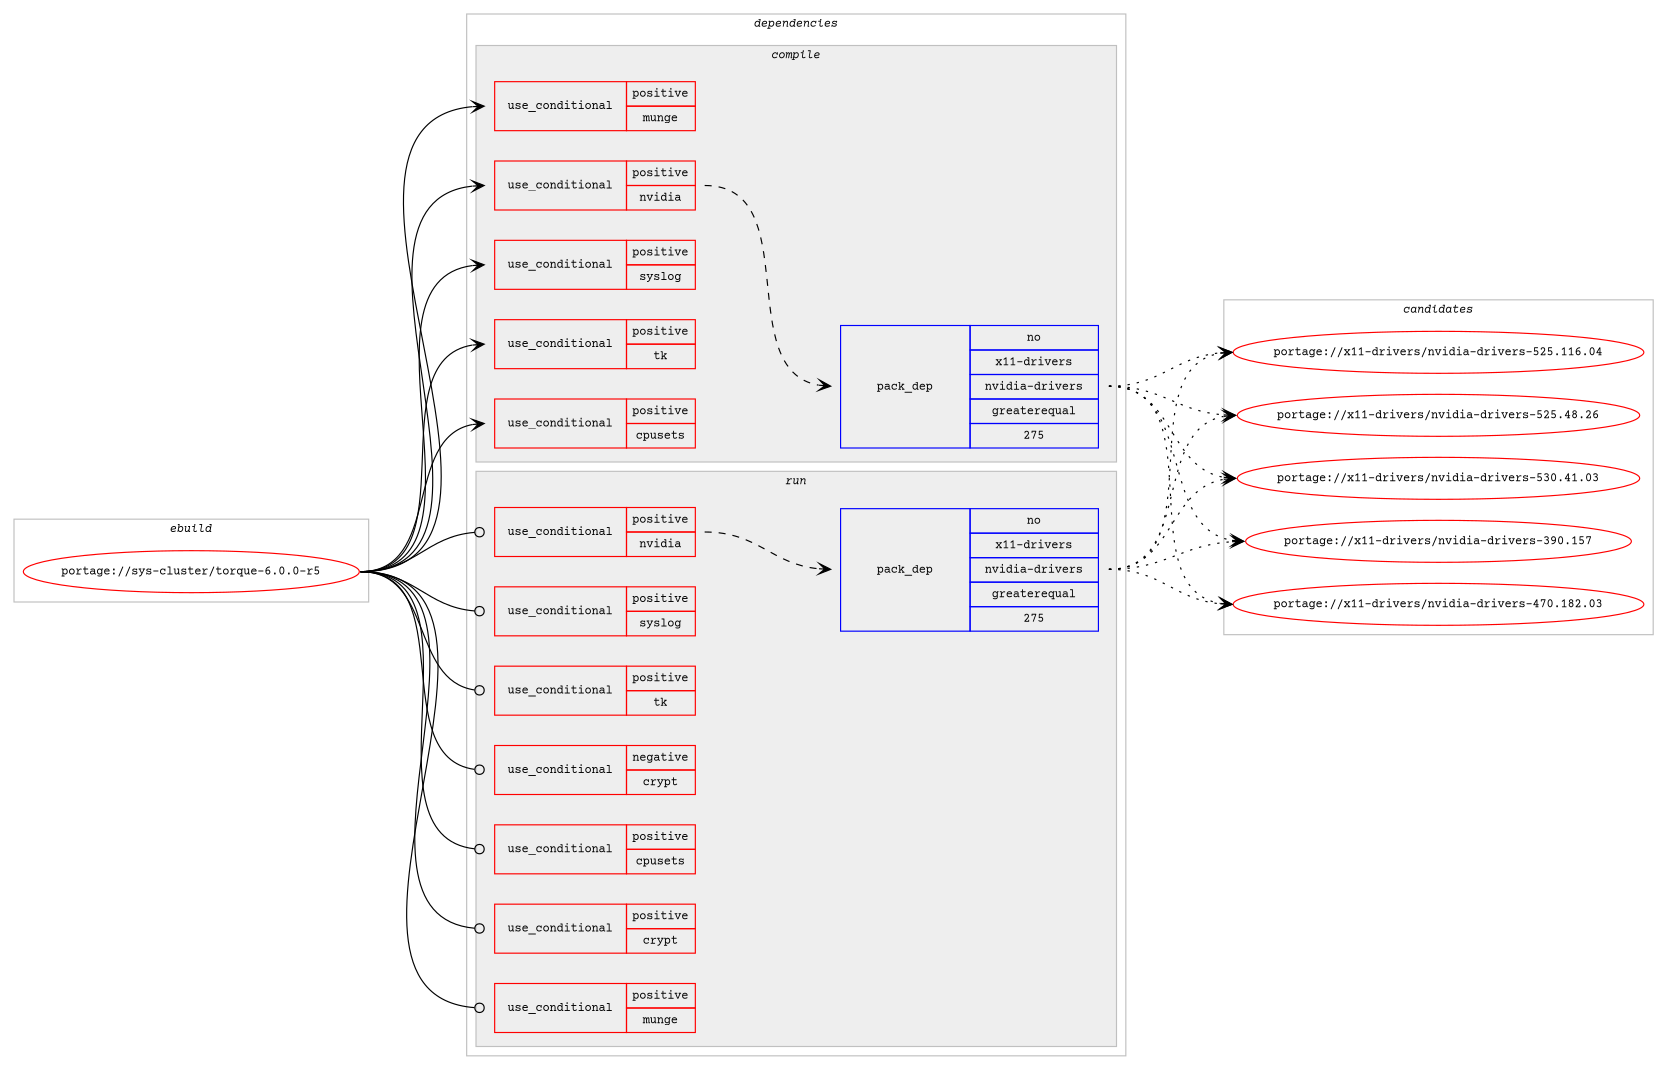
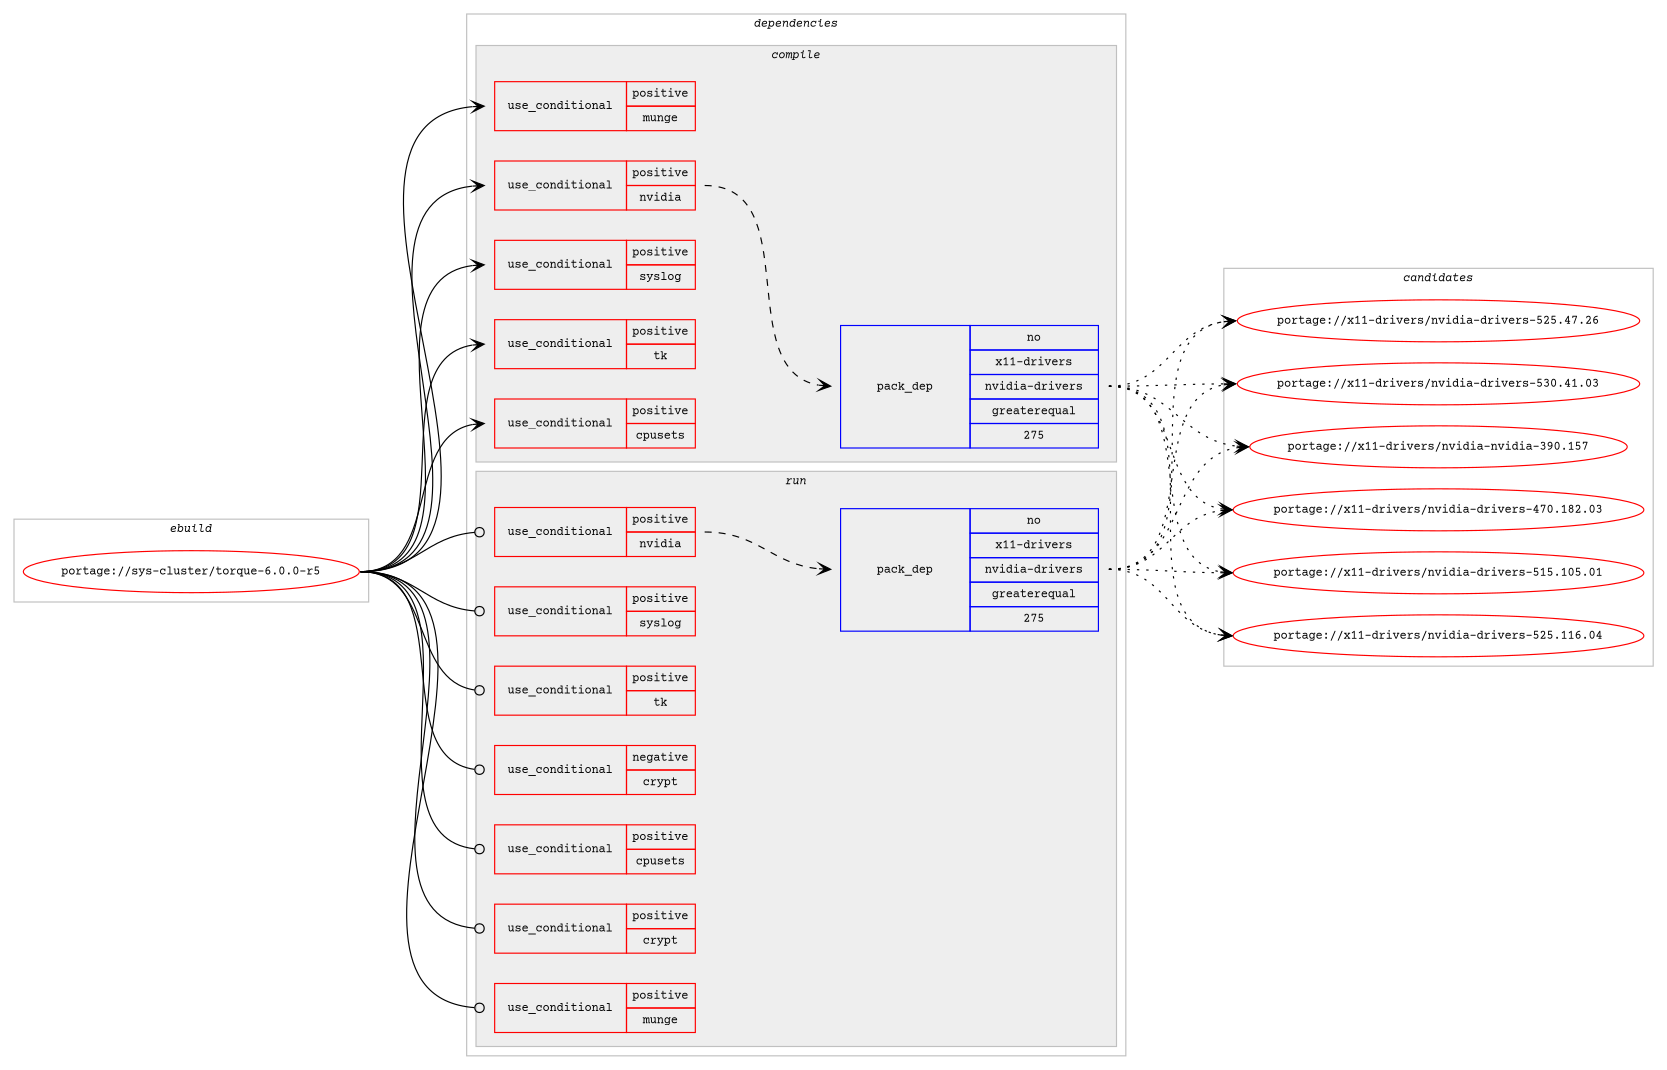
node "portage://x11-drivers/nvidia-drivers-525.48.26": label "portage://x11-drivers/nvidia-drivers-525.48.26" -> "portage://x11-drivers/nvidia-drivers-525.47.26"
node "portage://x11-drivers/nvidia-drivers-390.157": label "portage://x11-drivers/nvidia-drivers-390.157" -> "portage://x11-drivers/nvidia-nvidia-390.157"
node "portage://x11-drivers/nvidia-drivers-515.105.01": added
